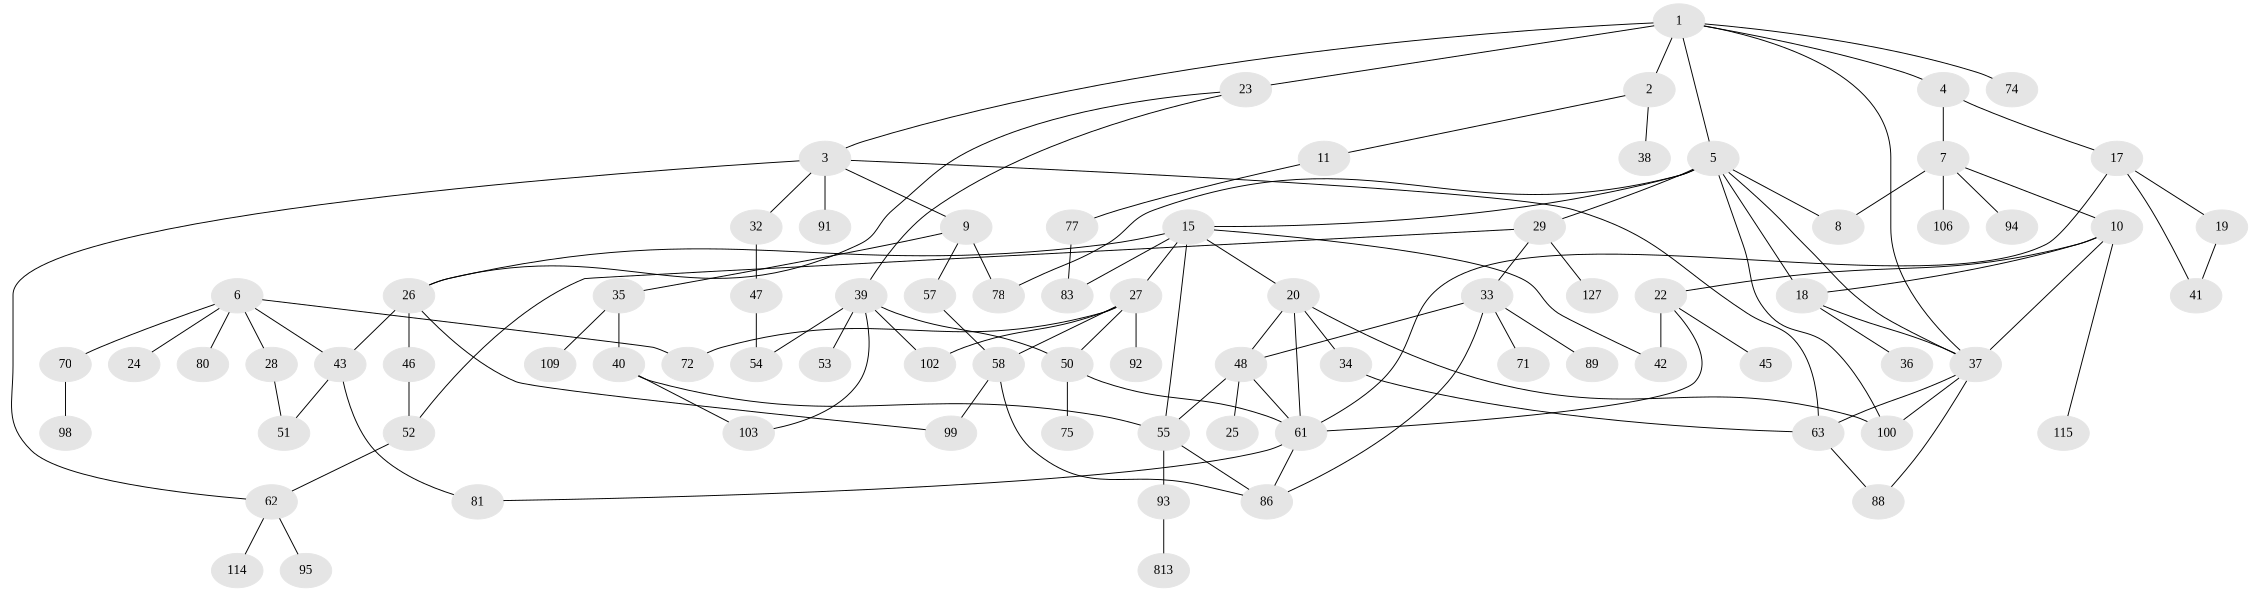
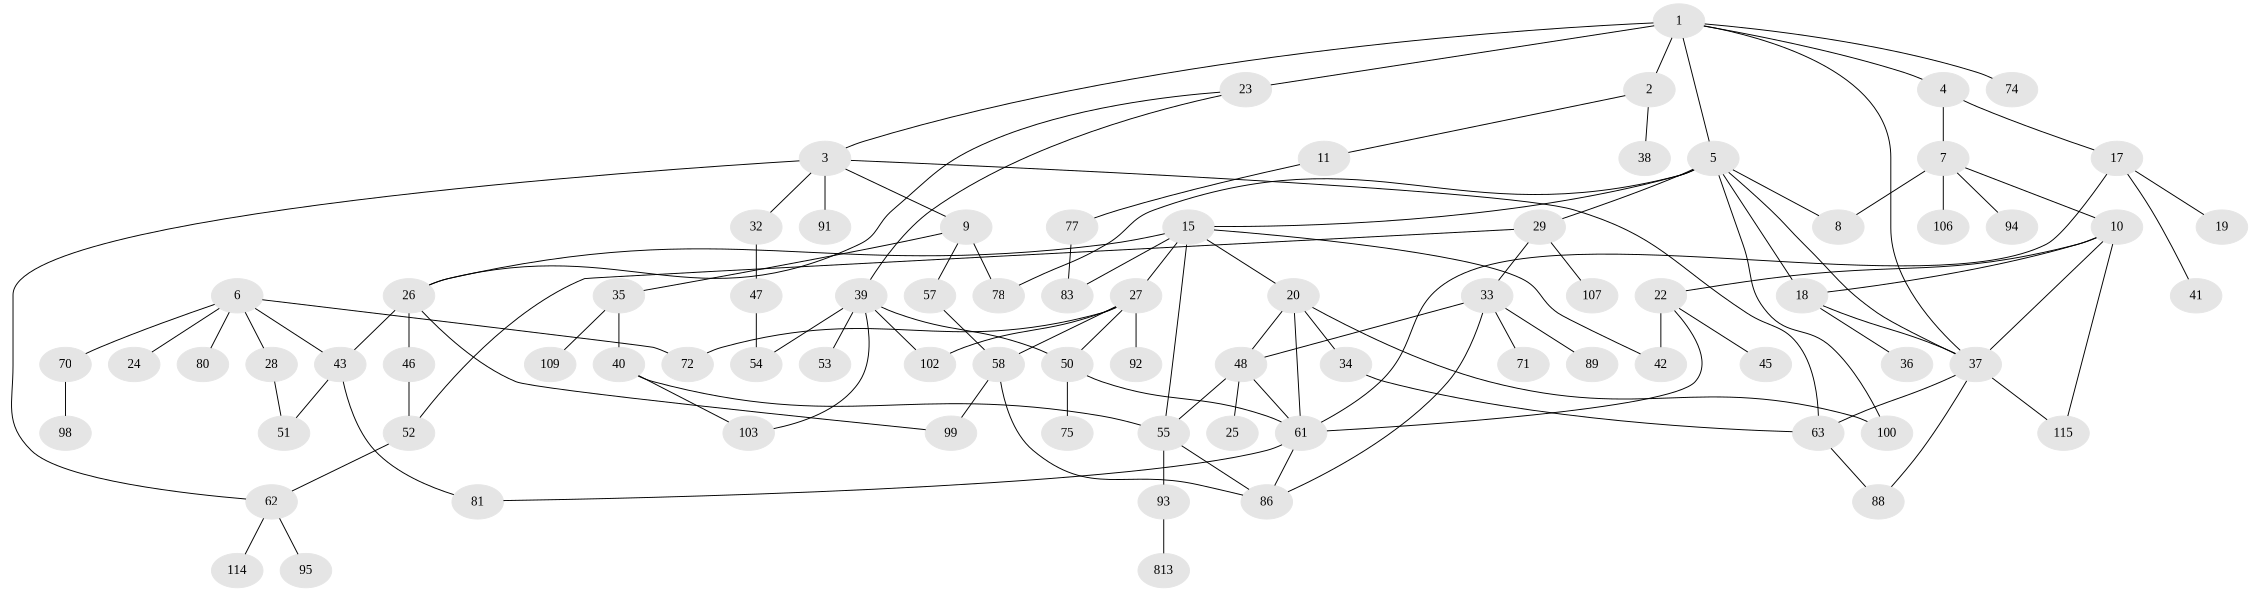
edge "19" -- "41": removed
node "127": label "127" -> "107"
edge "37" -- "100": now "37" -- "115"
